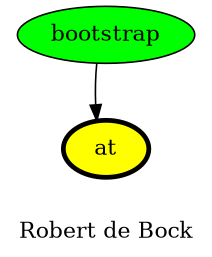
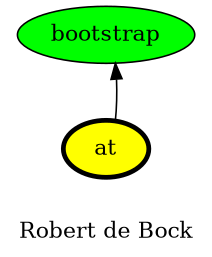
edge "bootstrap" -> "at": reversed
